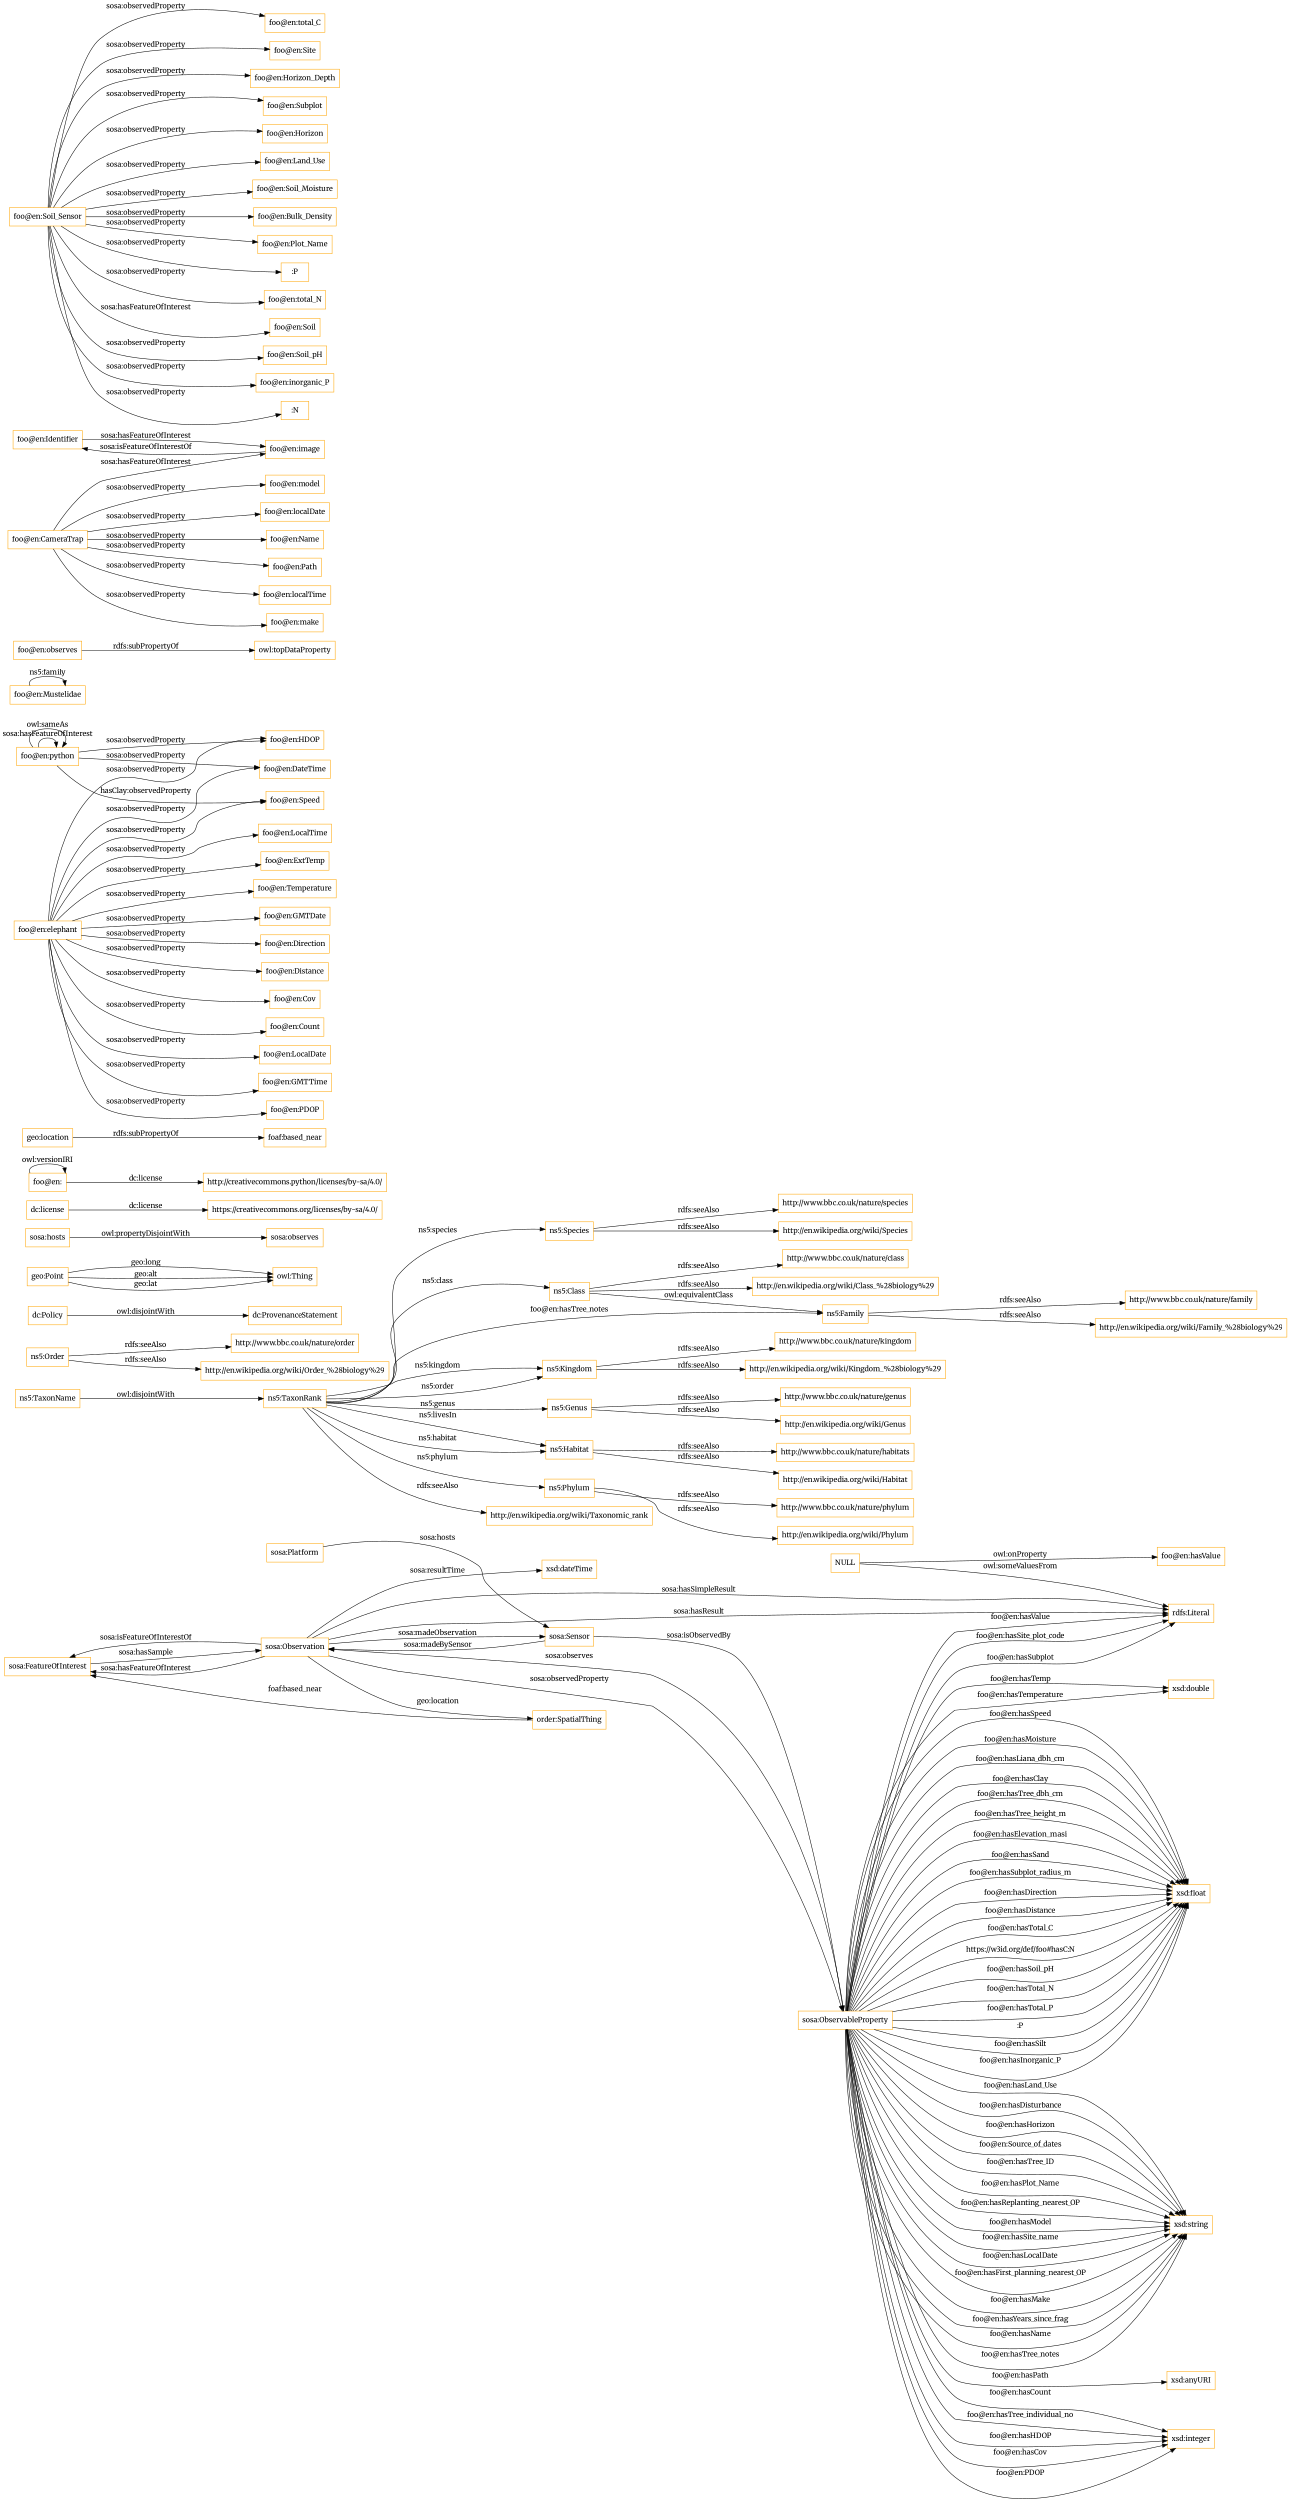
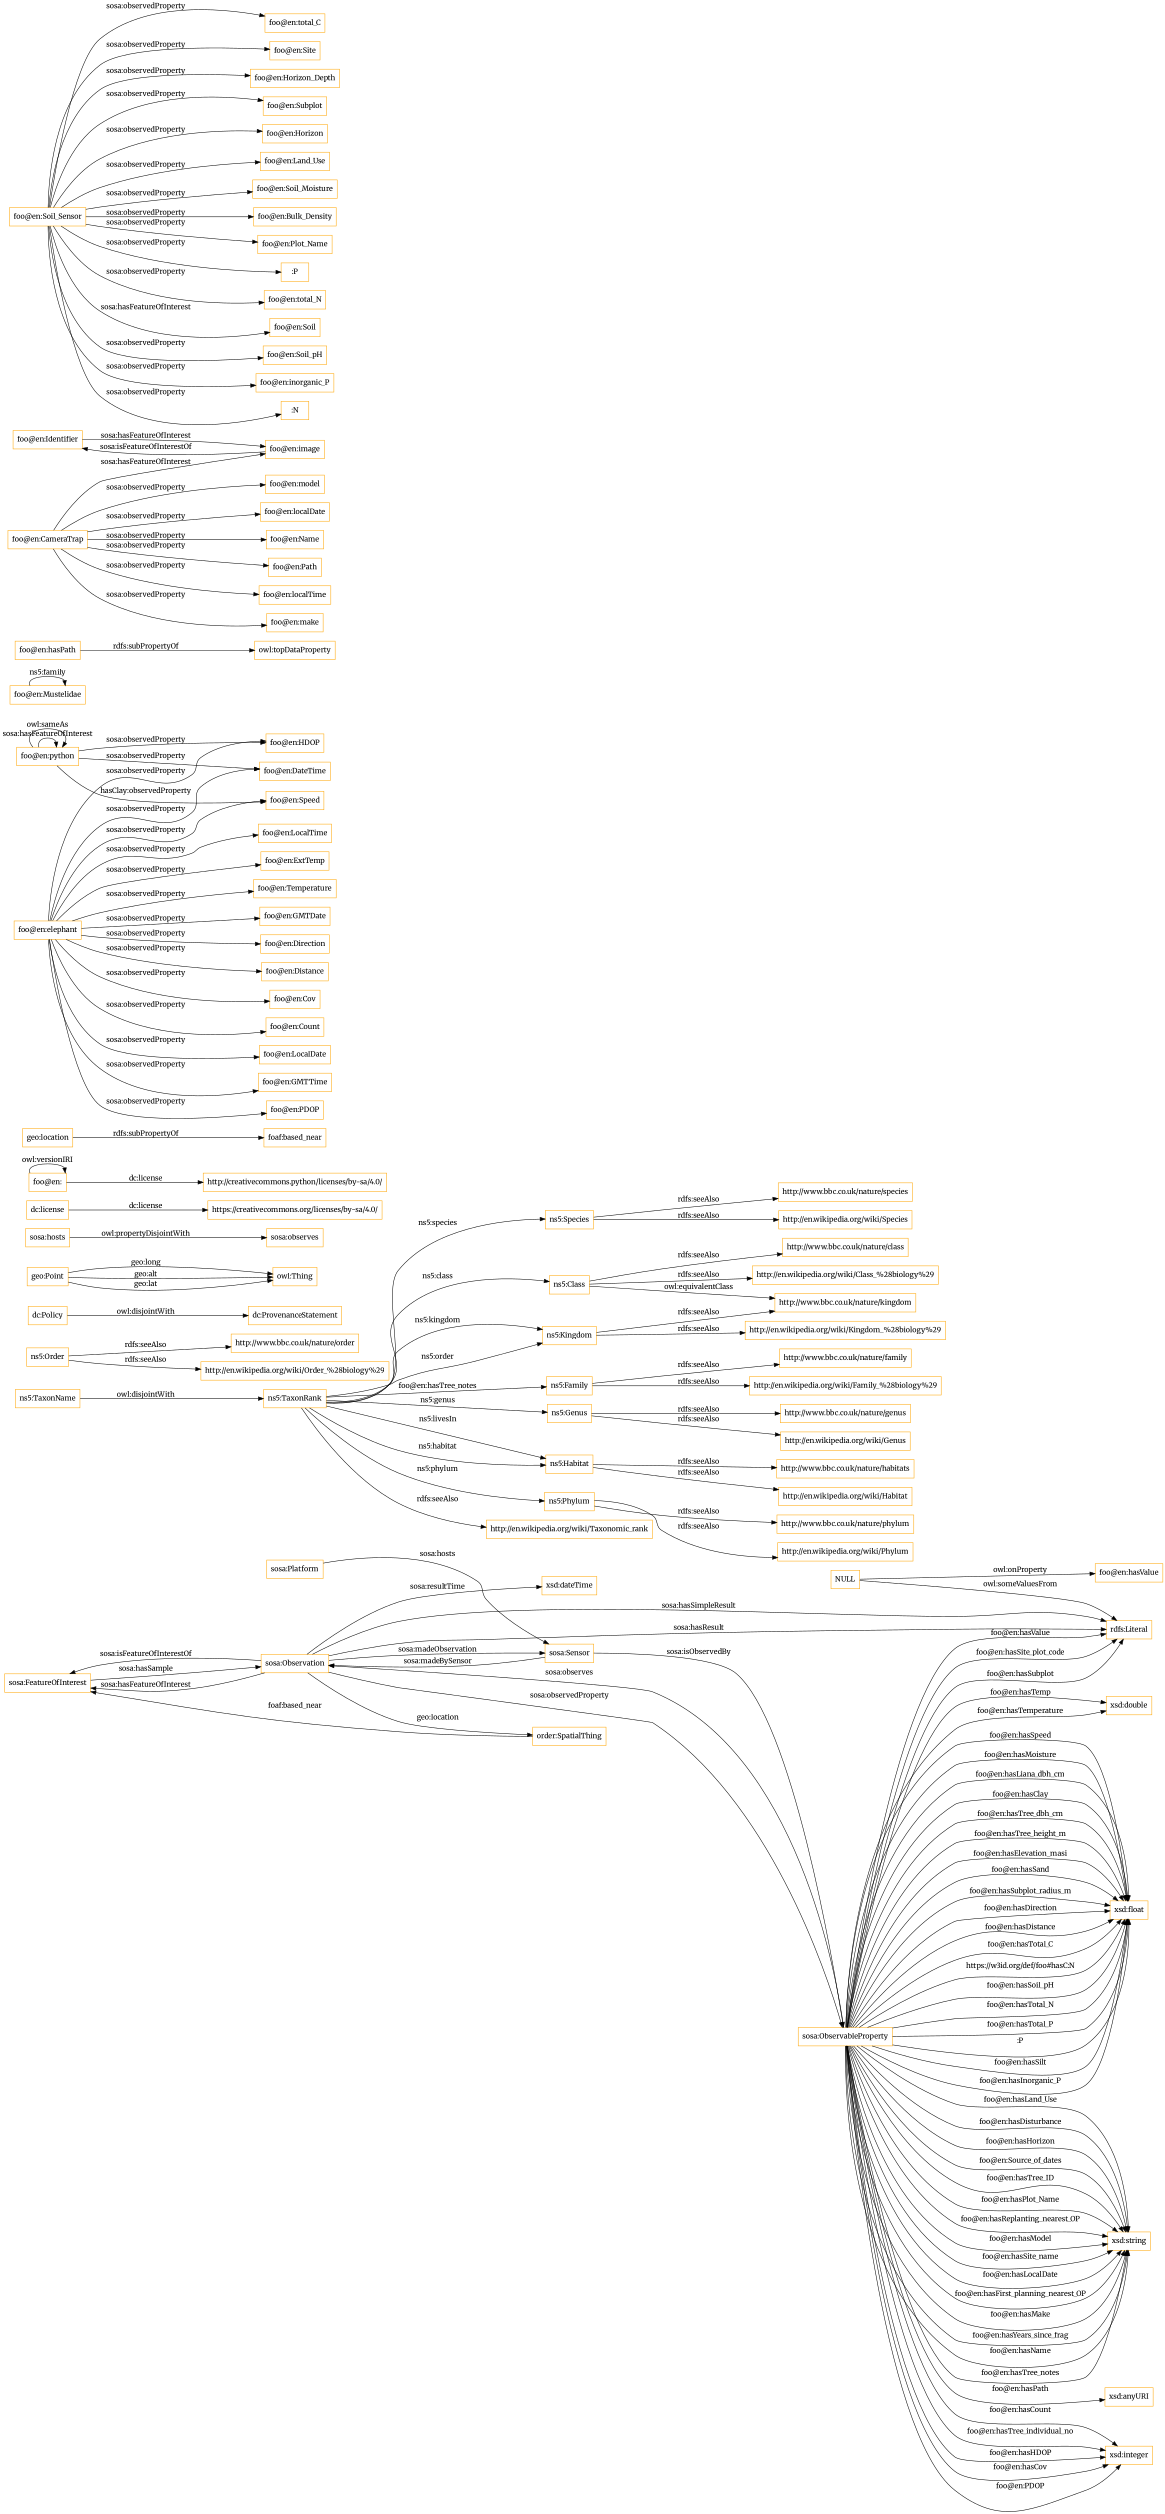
node "foo@en:observes": label "foo@en:observes" -> "foo@en:hasPath"
edge "ns5:Class" -> "ns5:Family": now "ns5:Class" -> "http://www.bbc.co.uk/nature/kingdom"
